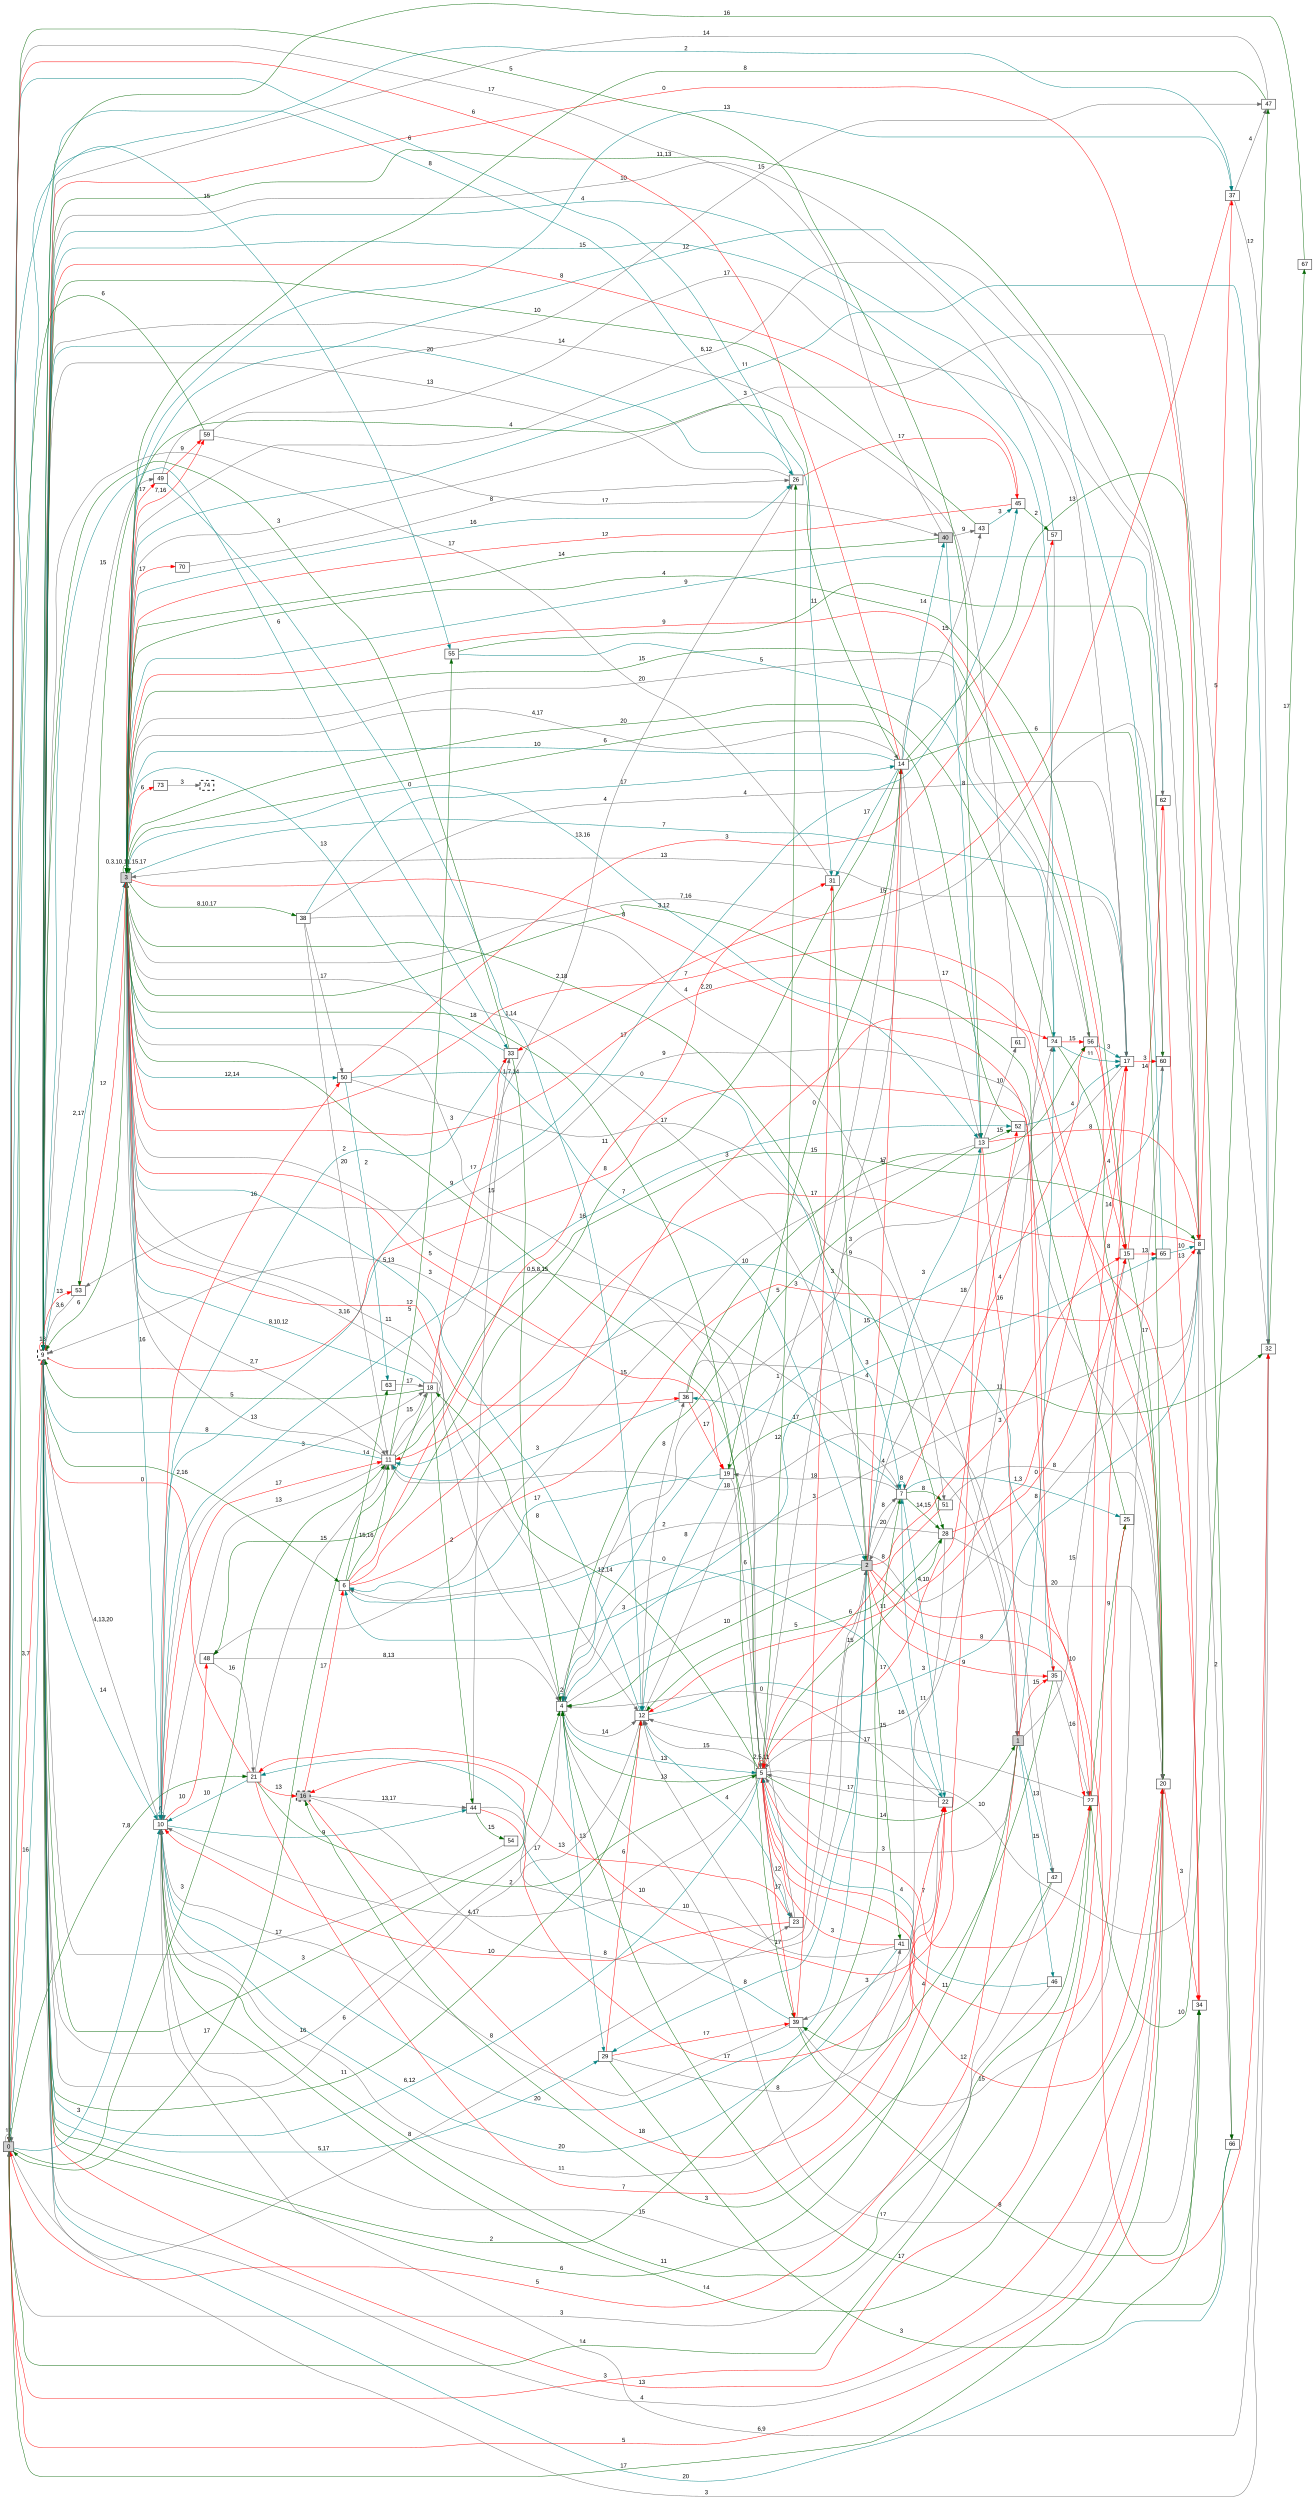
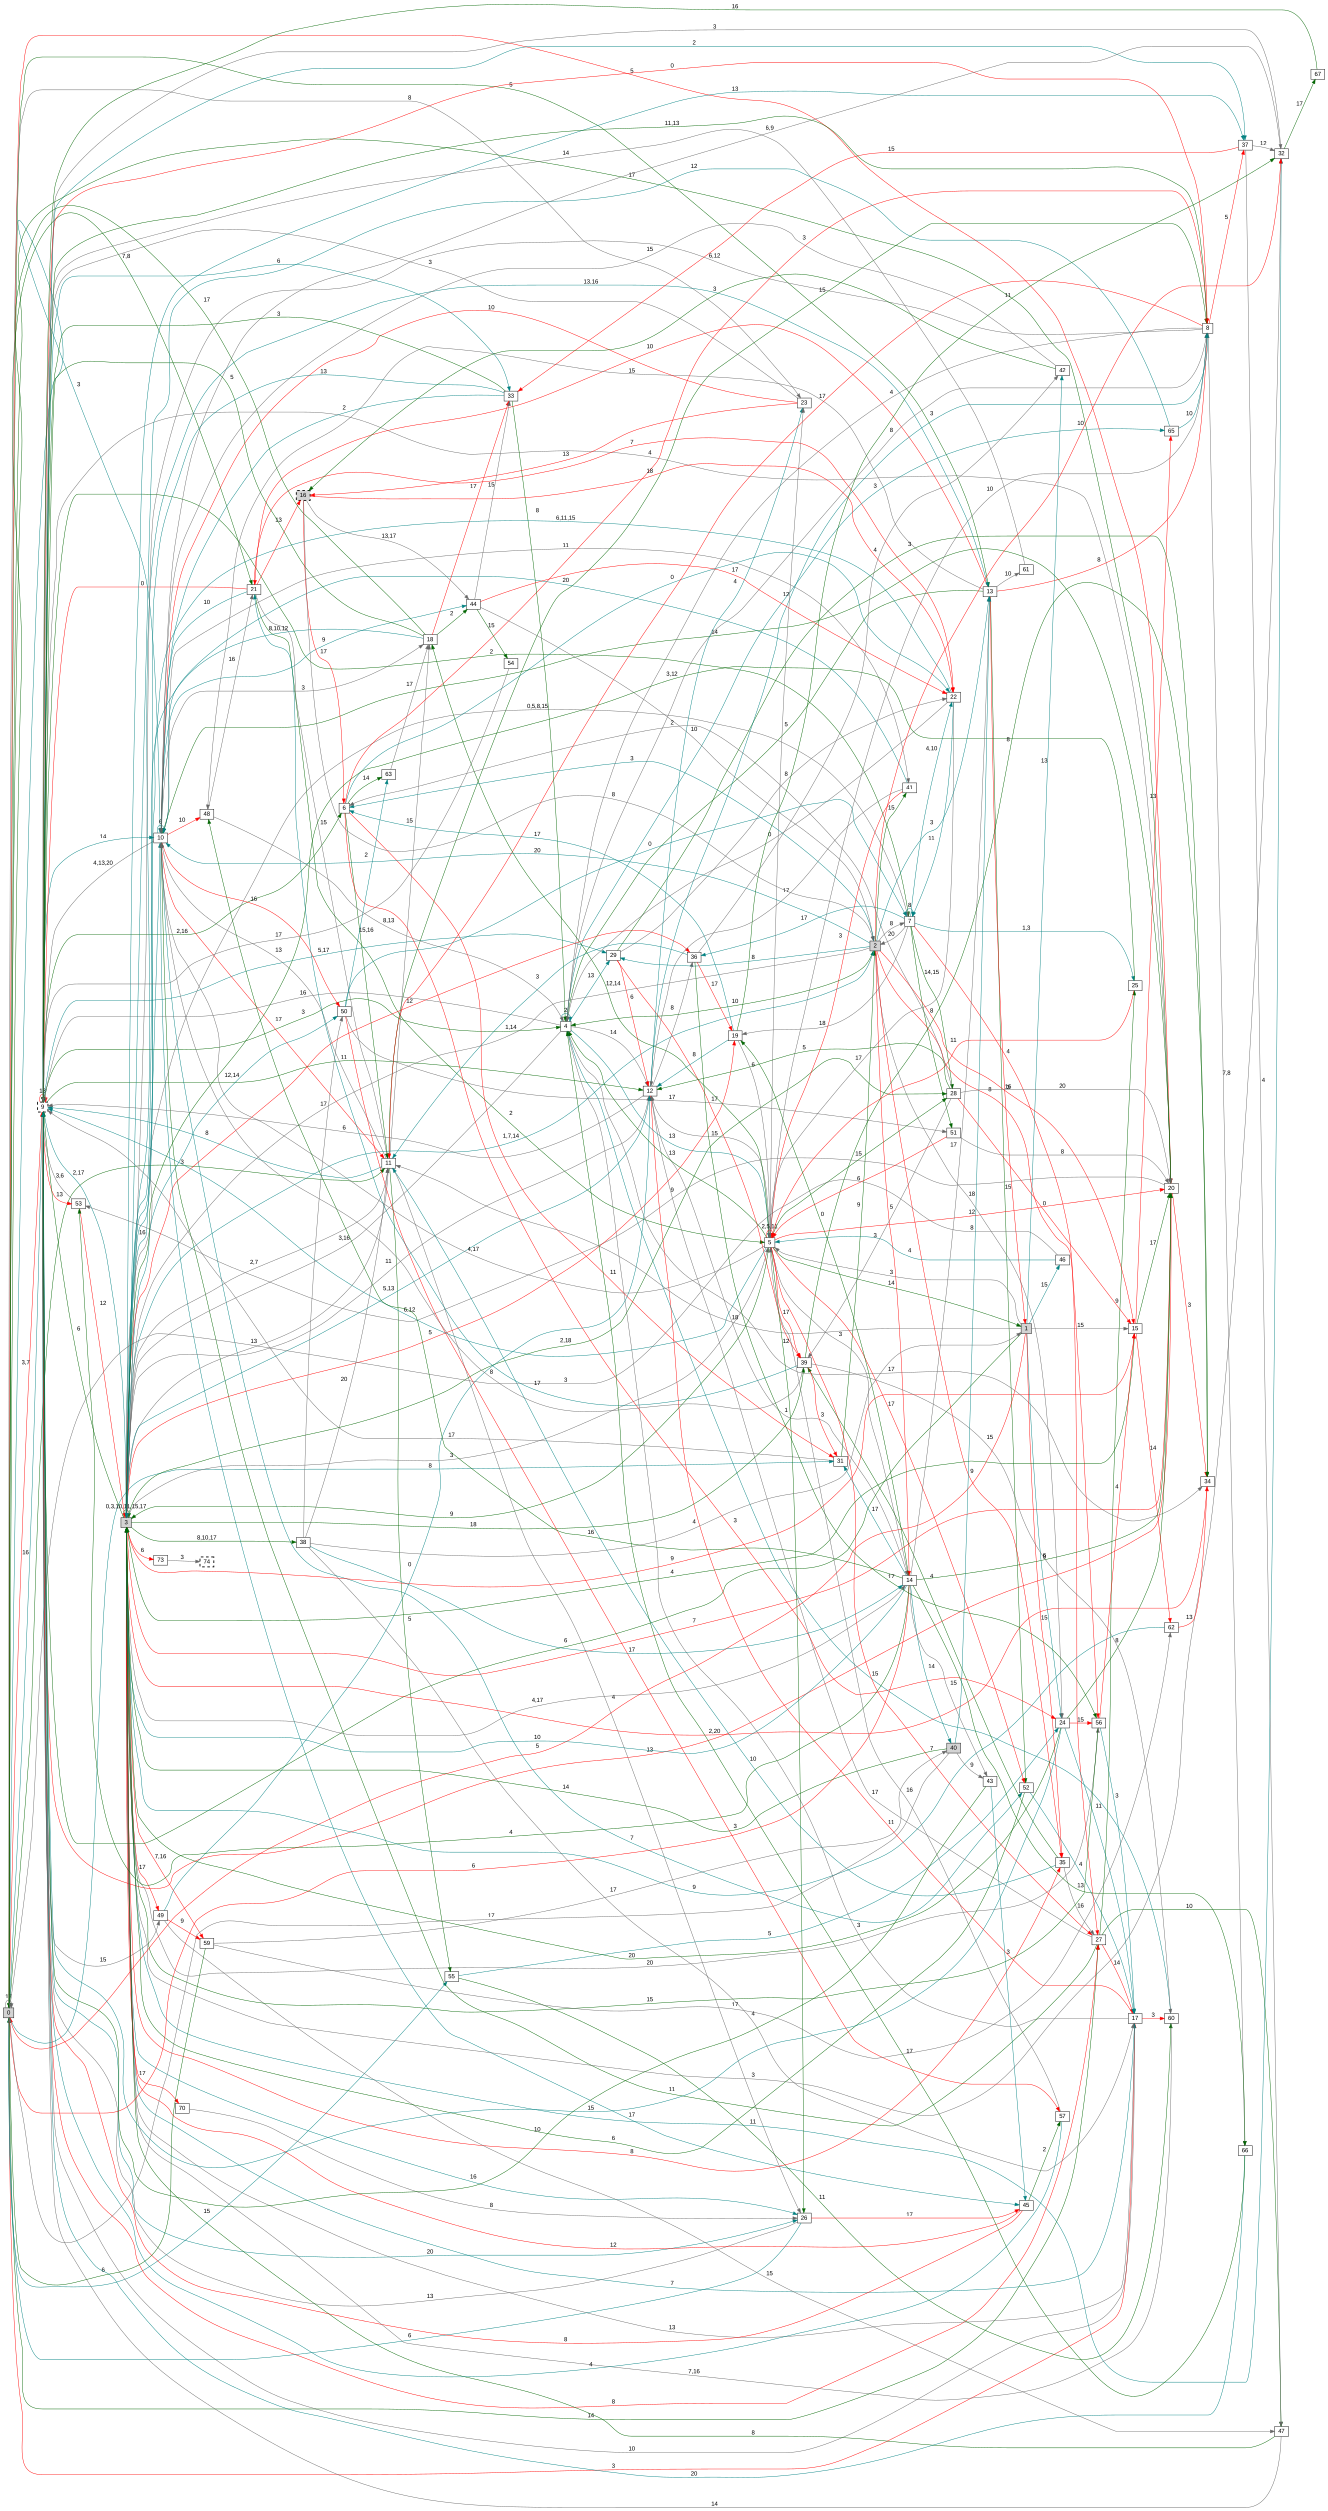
edge "22" -> "3": added, label "6,11,15"
edge "8" -> "66": label "2" -> "7,8"
